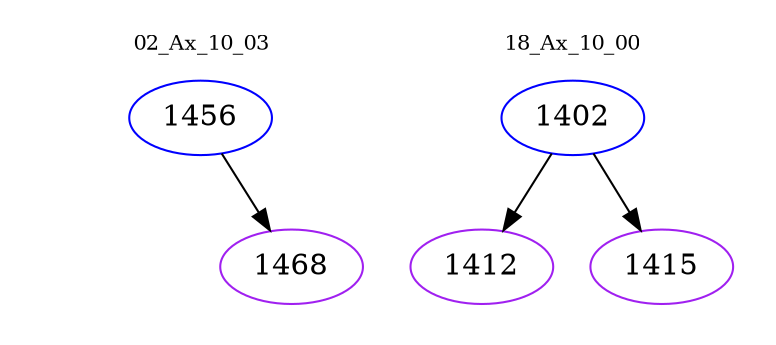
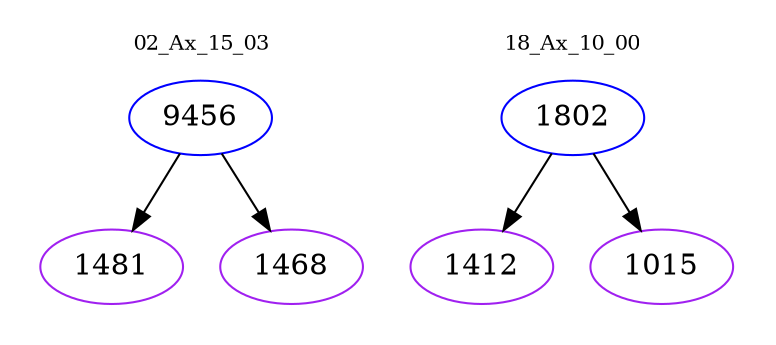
cluster "02_Ax_10_03": label "02_Ax_10_03" -> "02_Ax_15_03"
node "1456": label "1456" -> "9456"
node "1402": label "1402" -> "1802"
node "1481": added
node "1415": label "1415" -> "1015"
